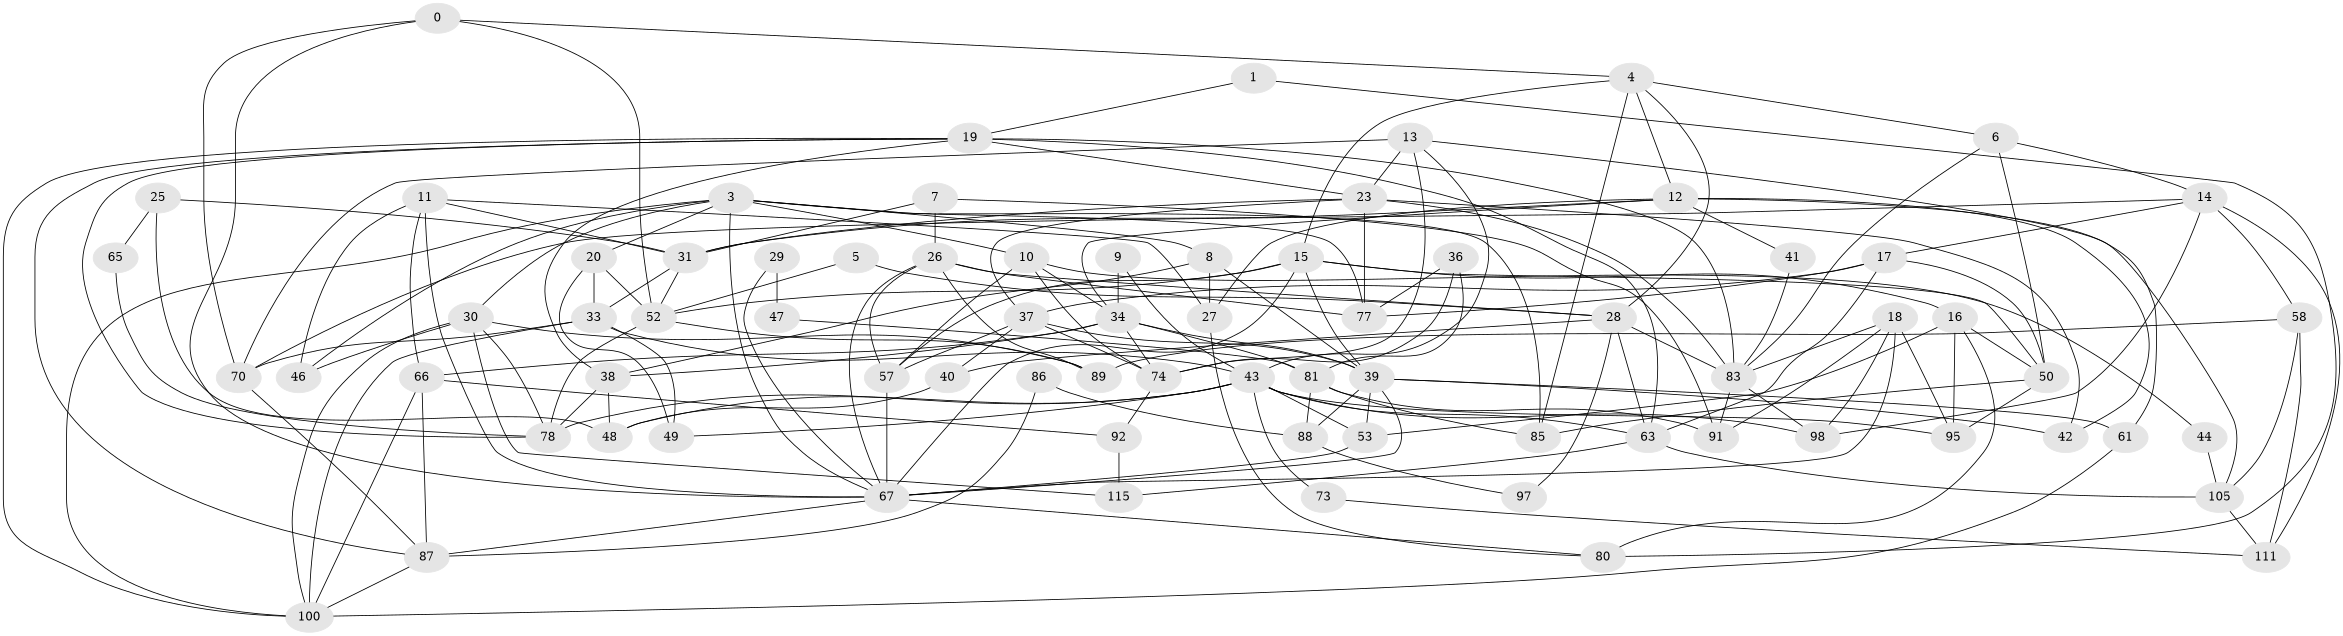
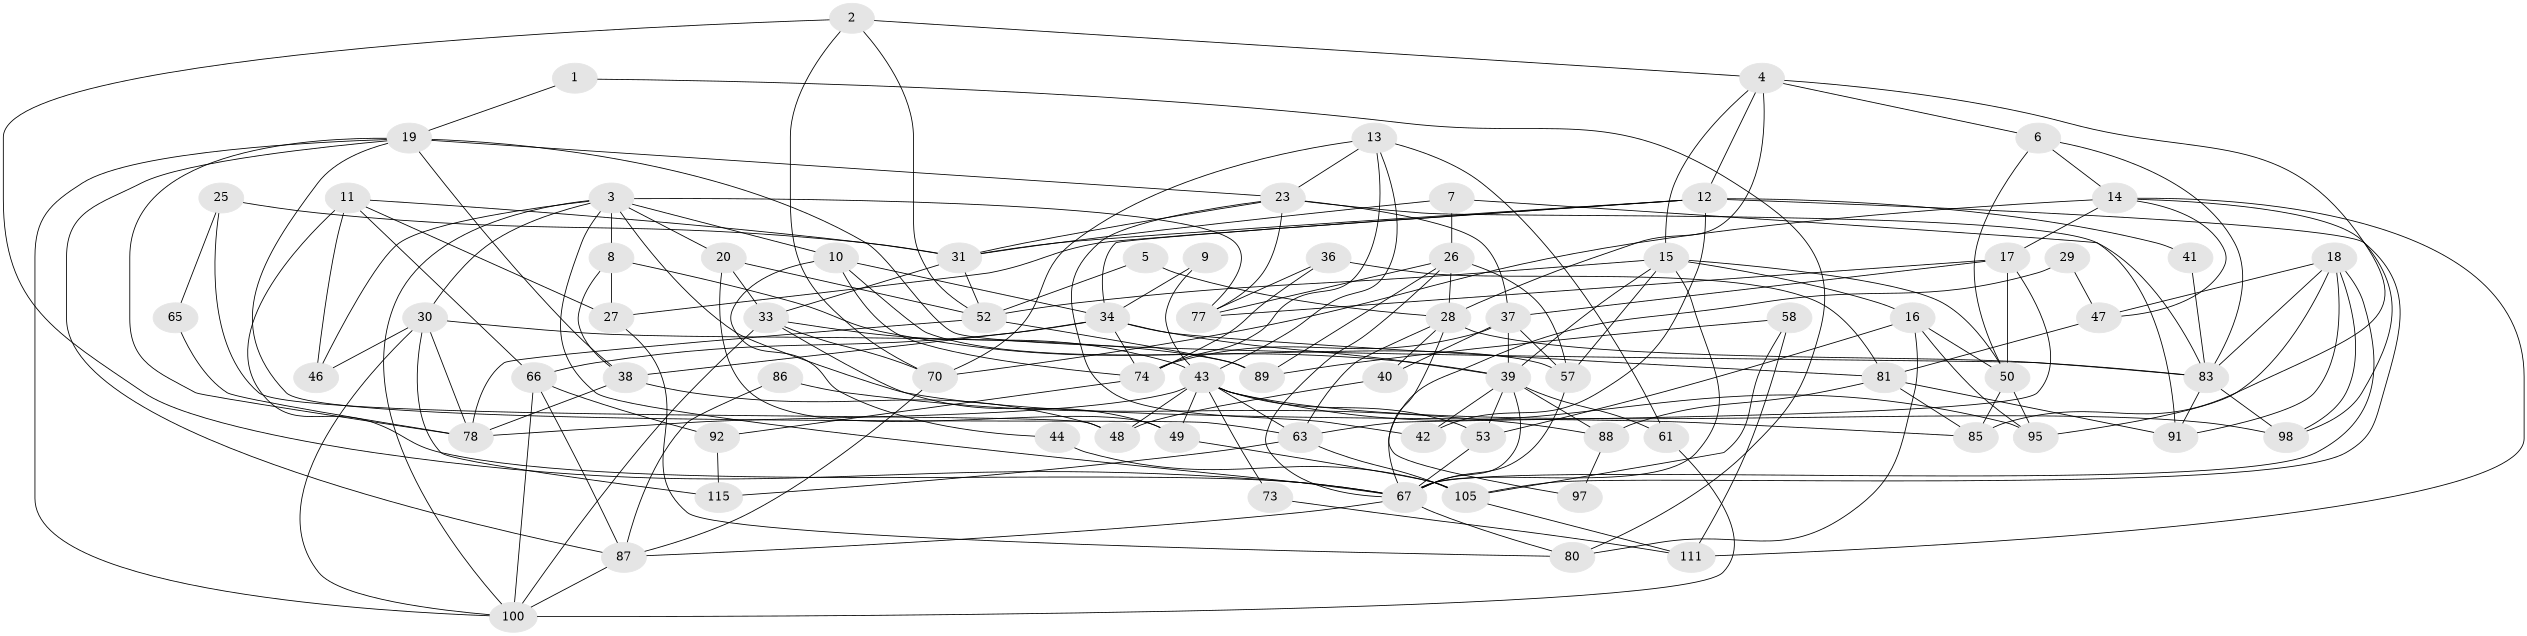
node "0": label "0" -> "2"
edge "14" -- "58": now "14" -- "47"
edge "18" -- "47": added
edge "49" -- "105": added
